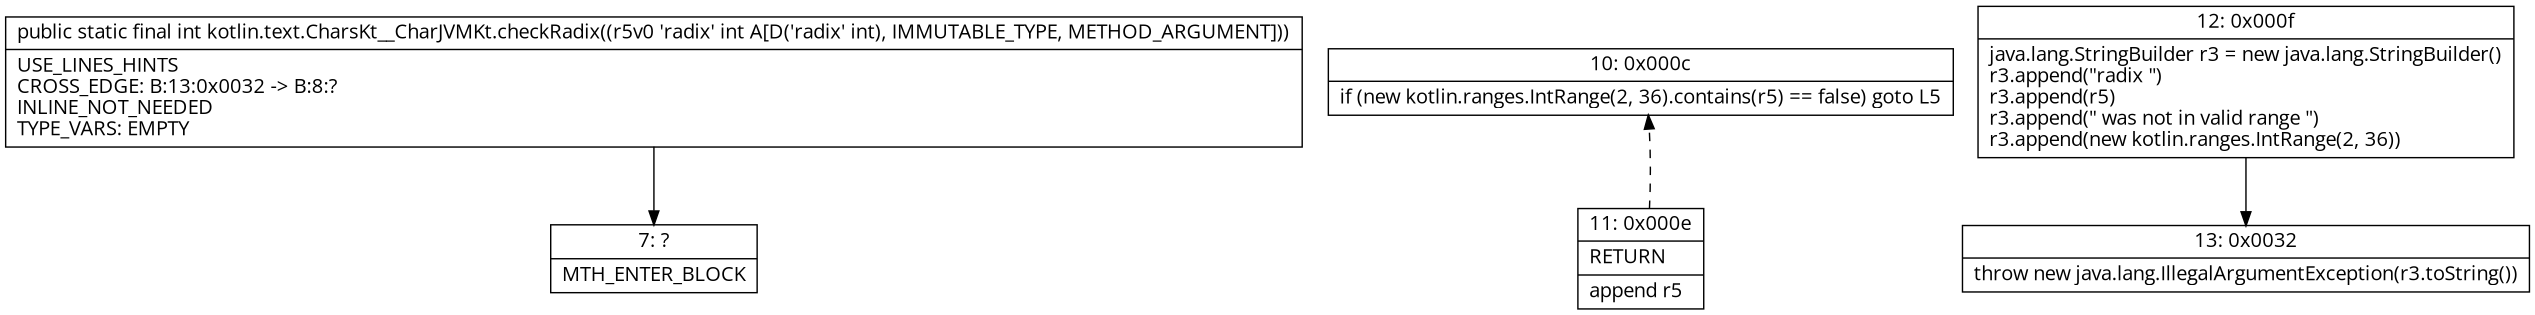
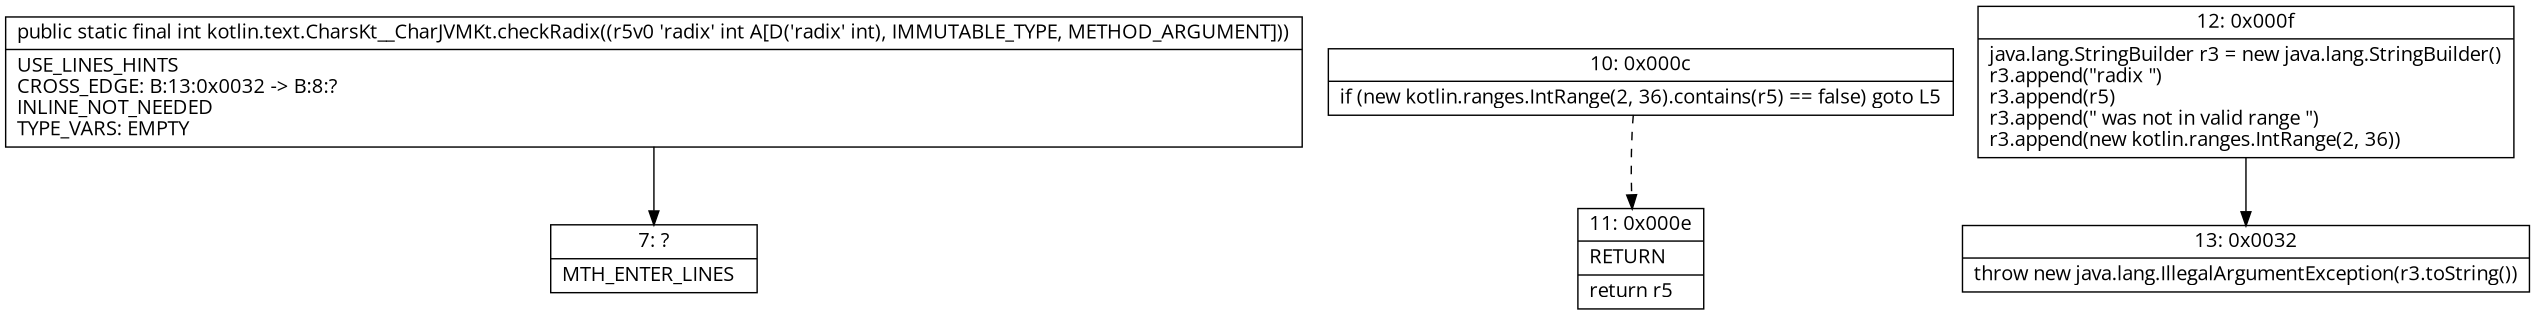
edge "11: 0x000e" -> "10: 0x000c": reversed
node "7: ?": text "MTH_ENTER_BLOCK" -> "MTH_ENTER_LINES"
node "11: 0x000e": text "append r5" -> "return r5"
